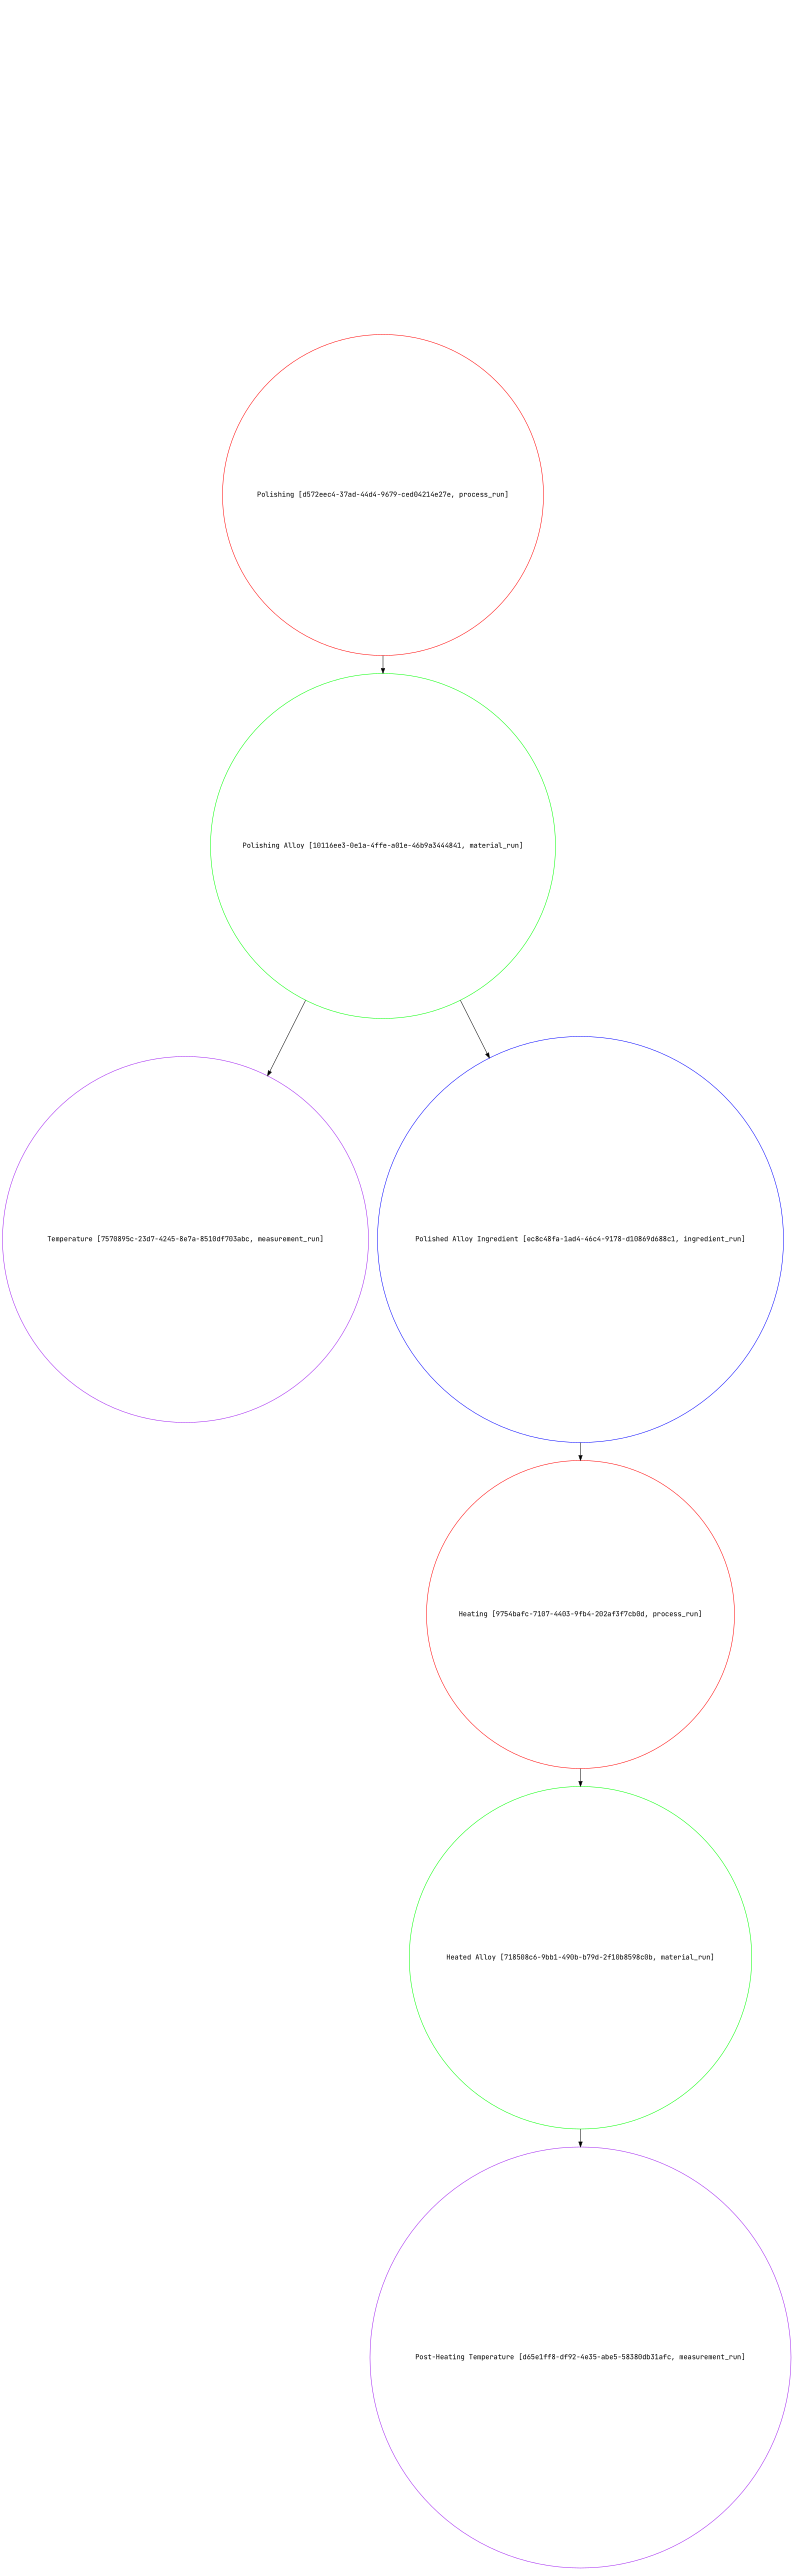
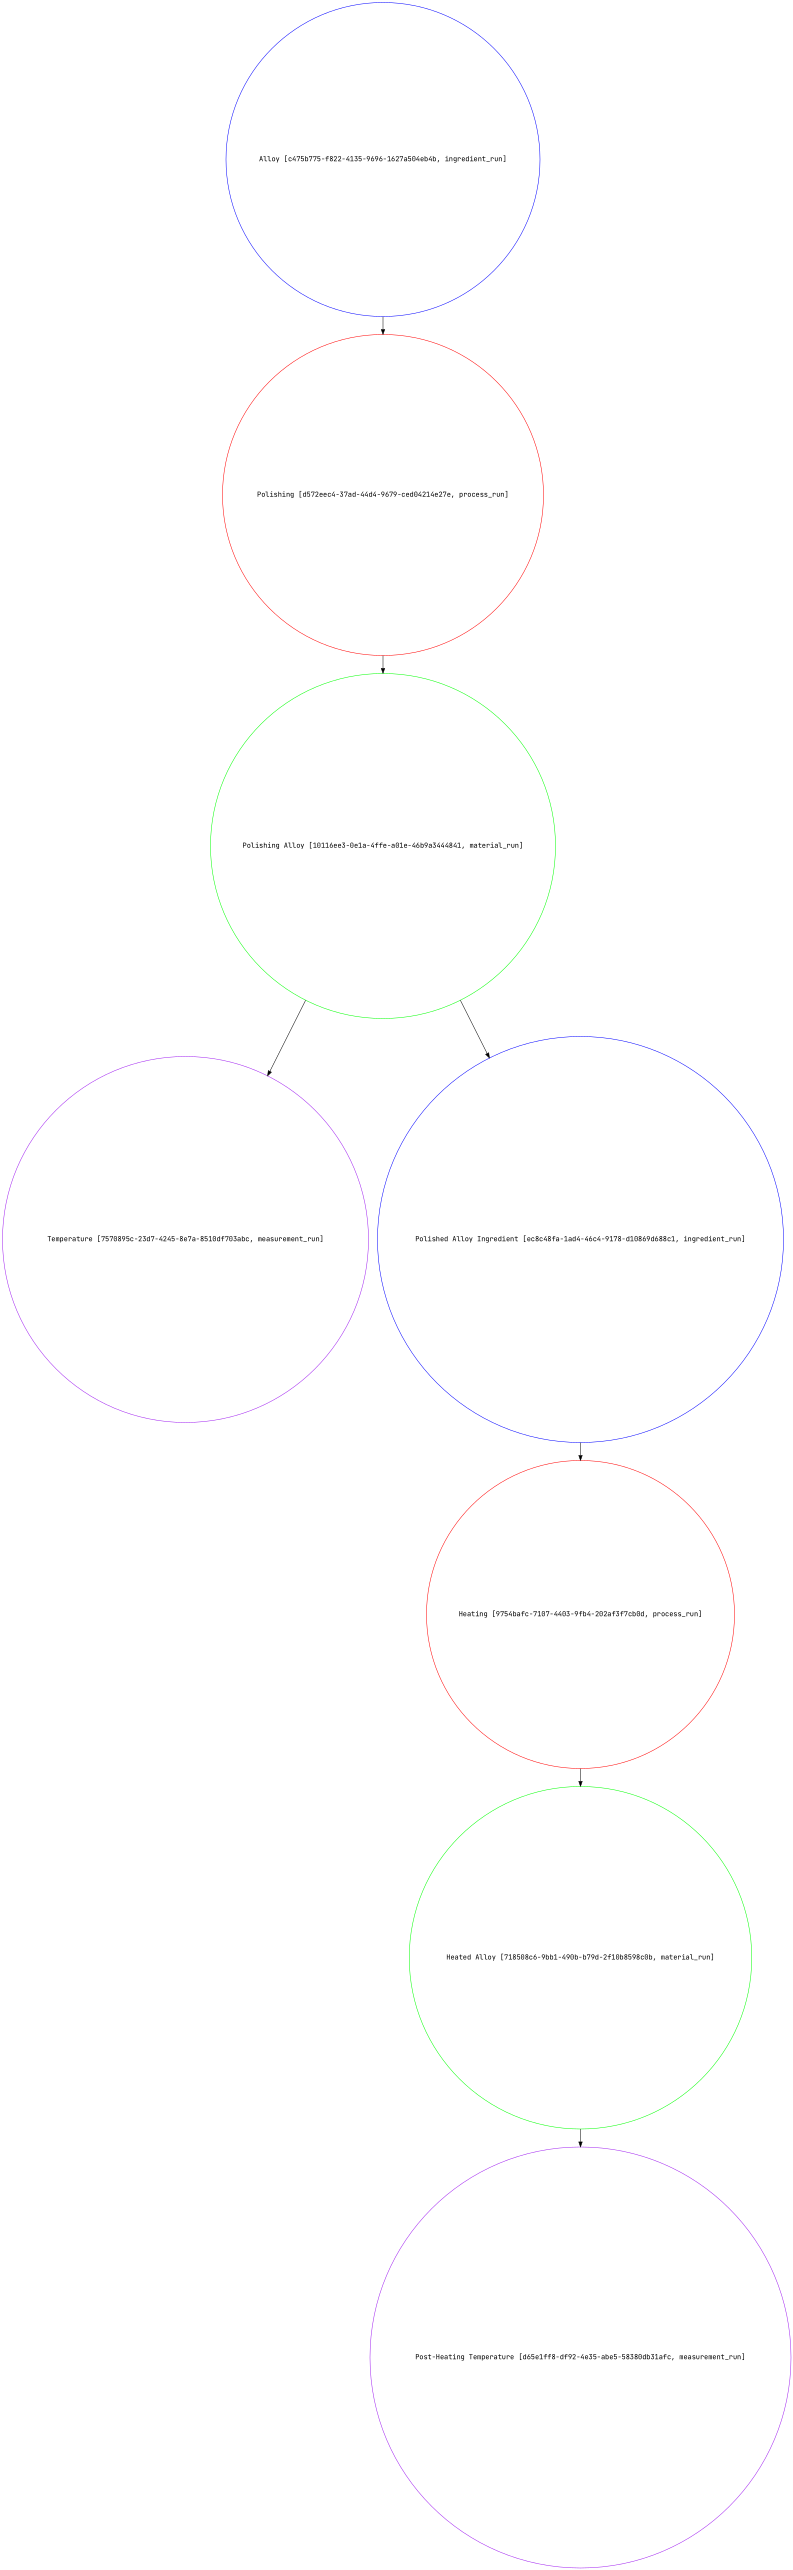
node "Alloy [c475b775-f822-4135-9696-1627a504eb4b, ingredient_run]": added
